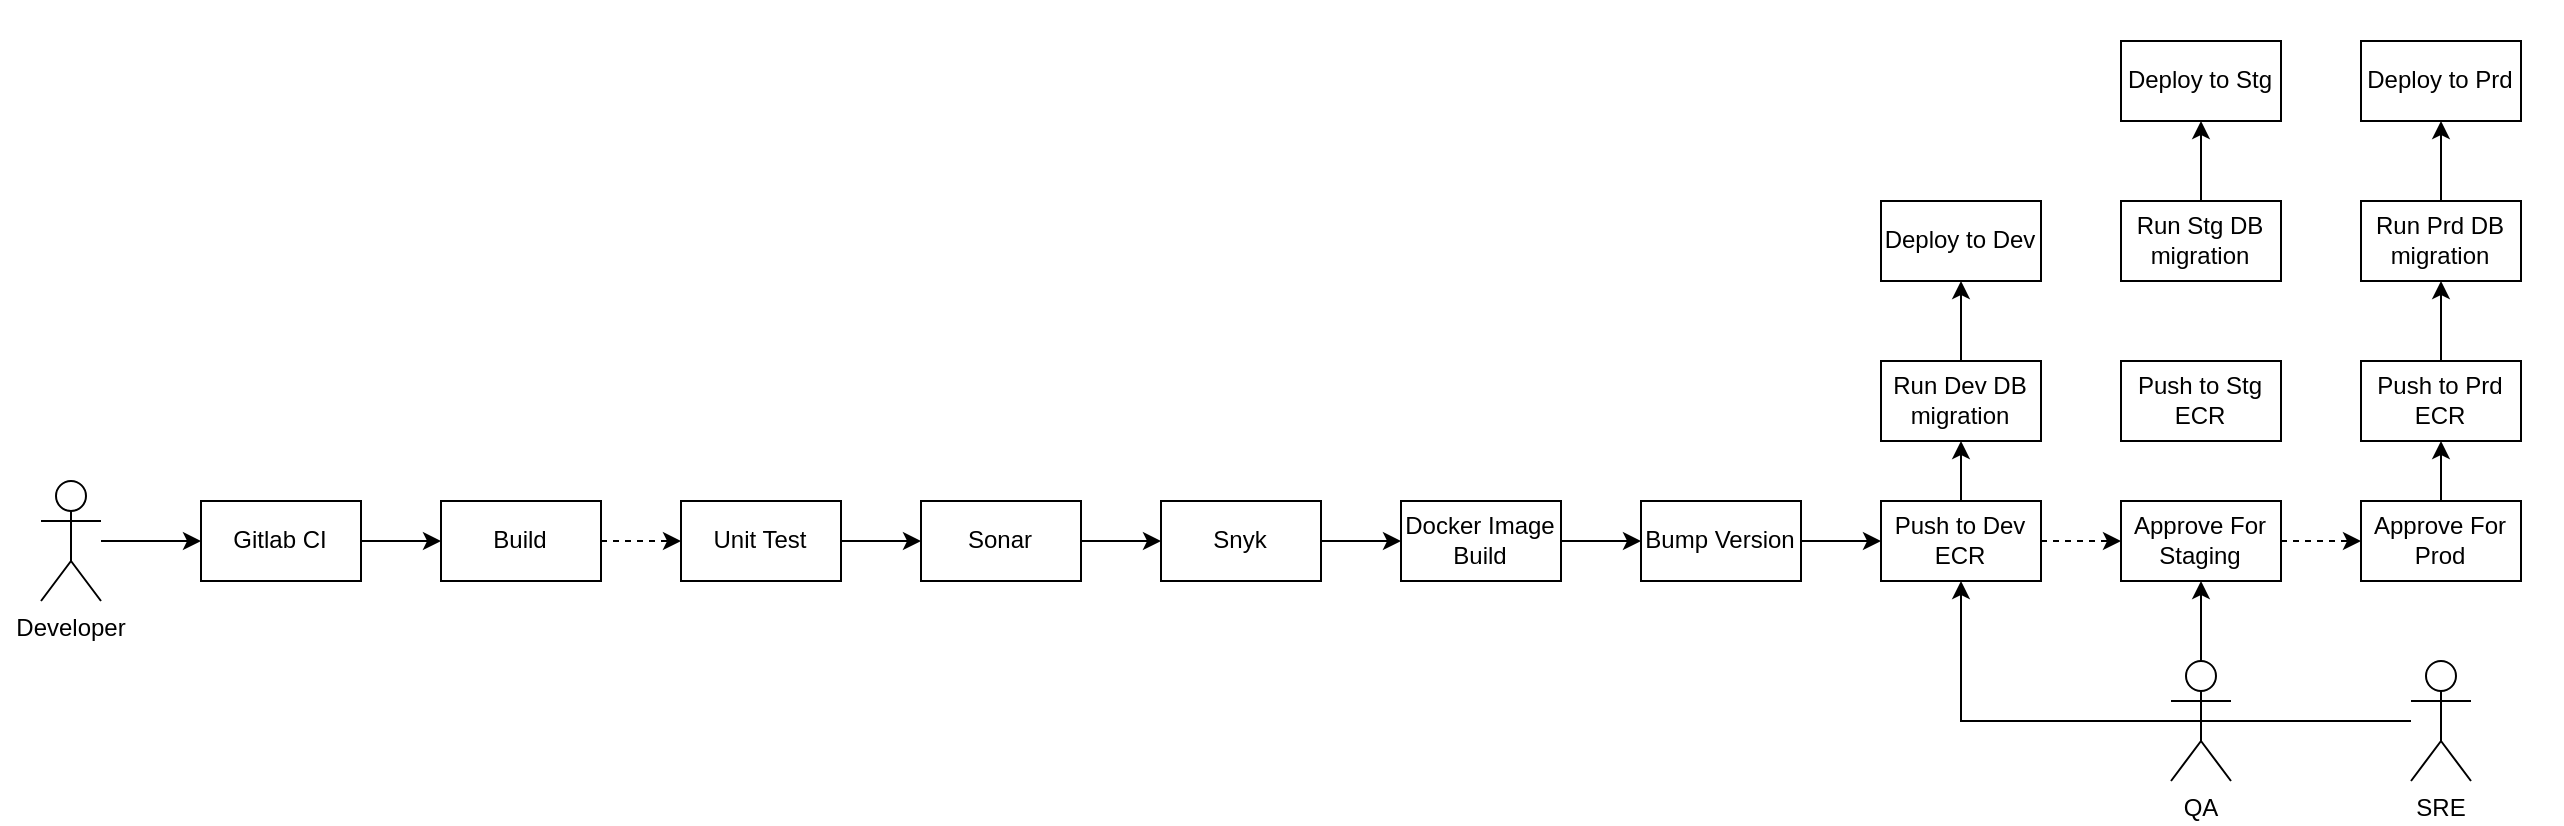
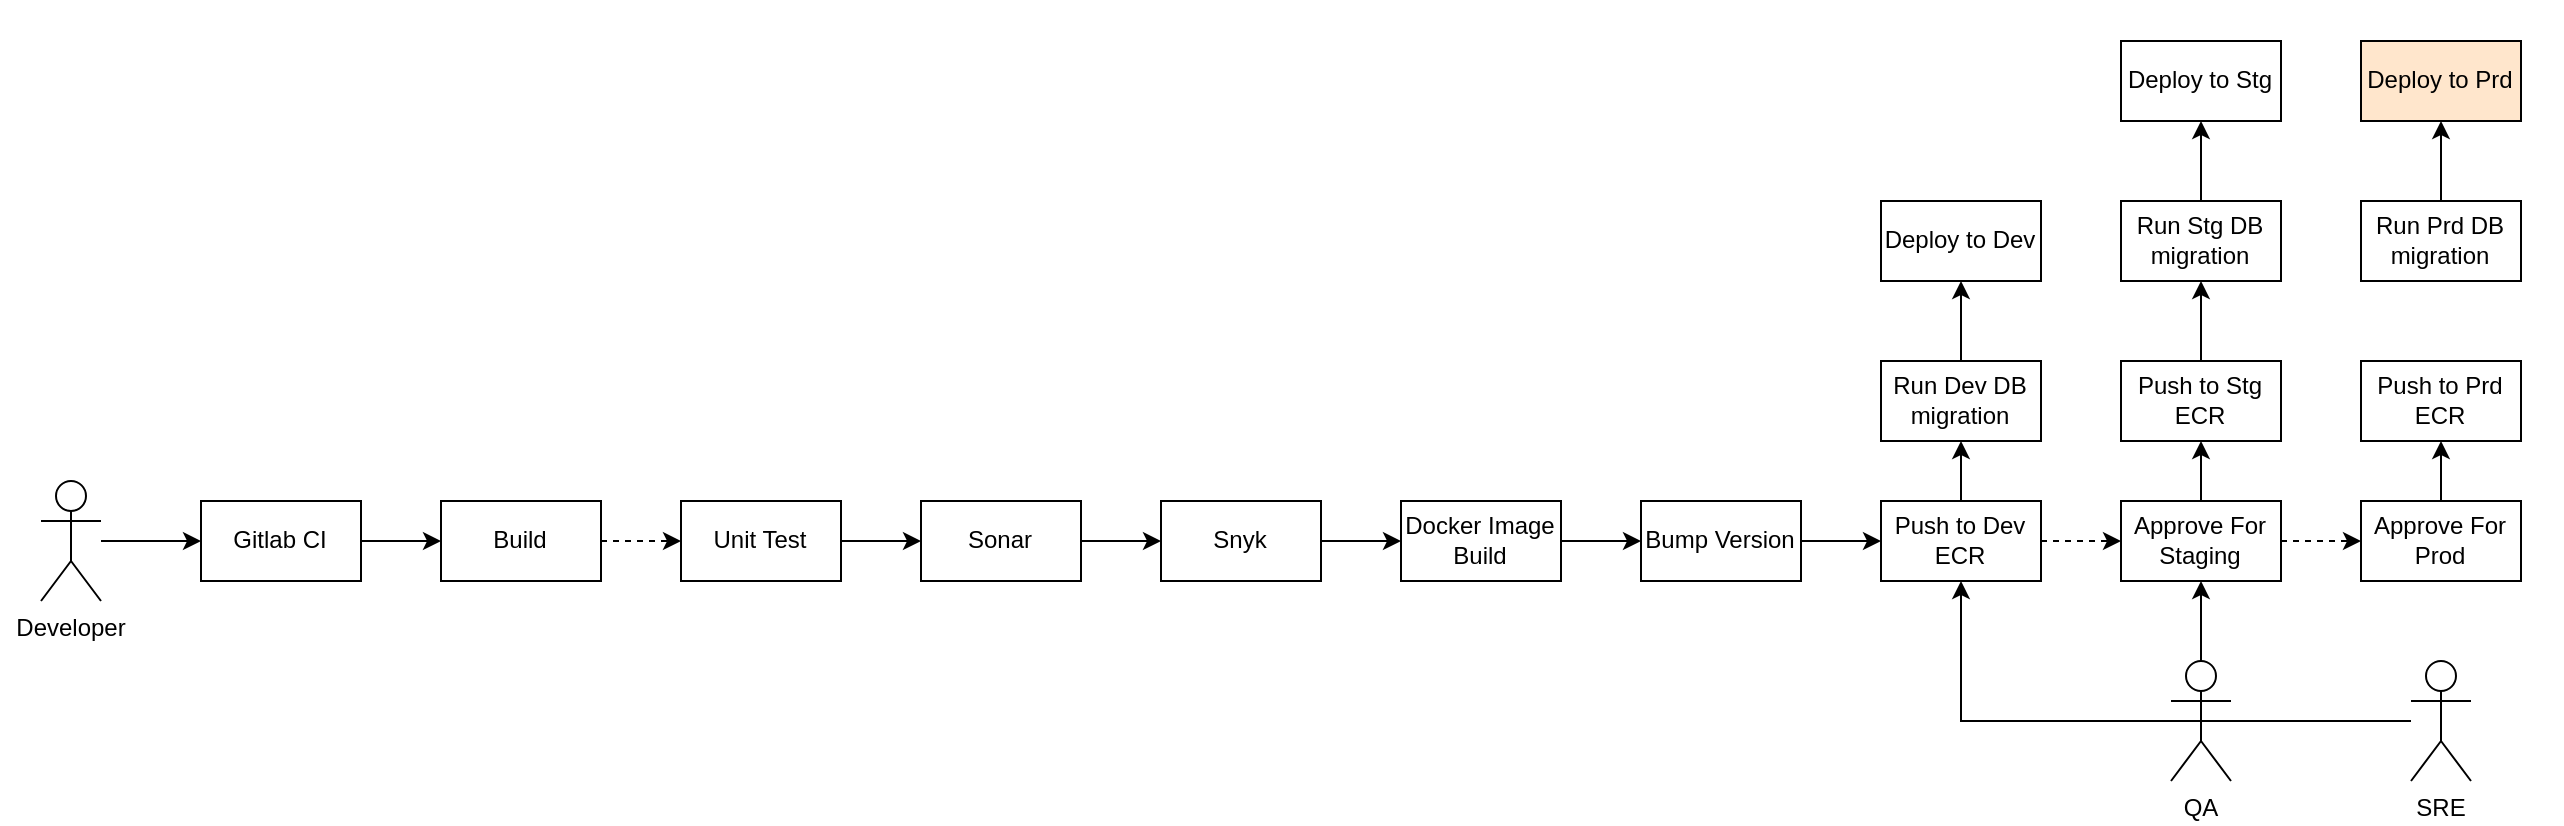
node "Deploy to Prd": fillcolor #ffffff -> #ffe6cc
edge "Push to Stg ECR" -> "Run Stg DB migration": added
edge "Push to Prd ECR" -> "Run Prd DB migration": removed
edge "Approve For Staging" -> "Push to Stg ECR": added
